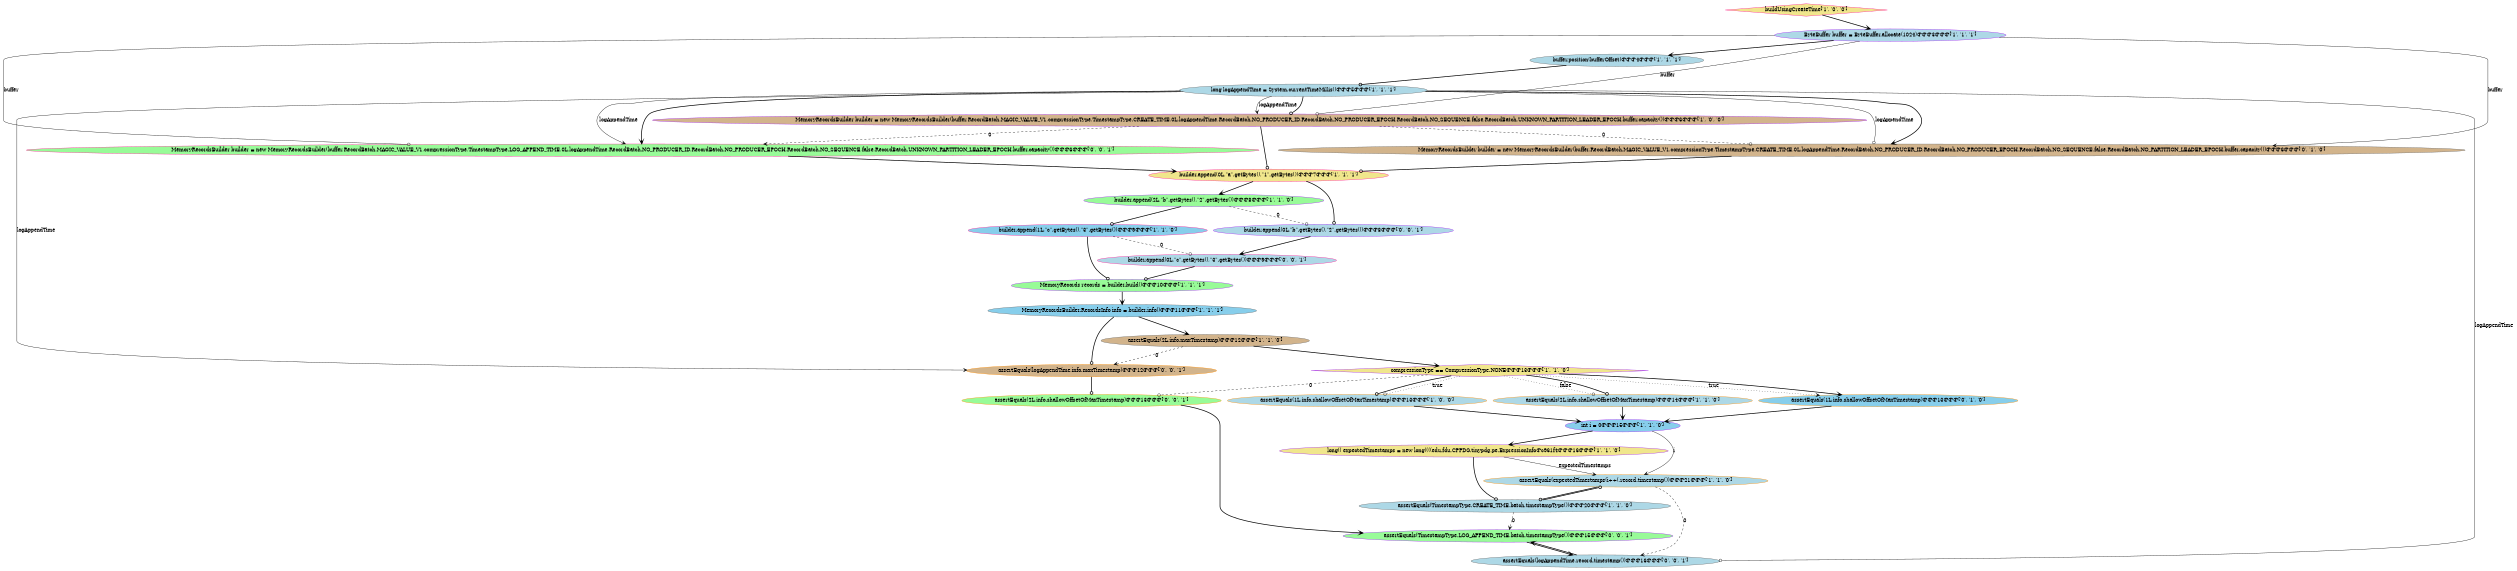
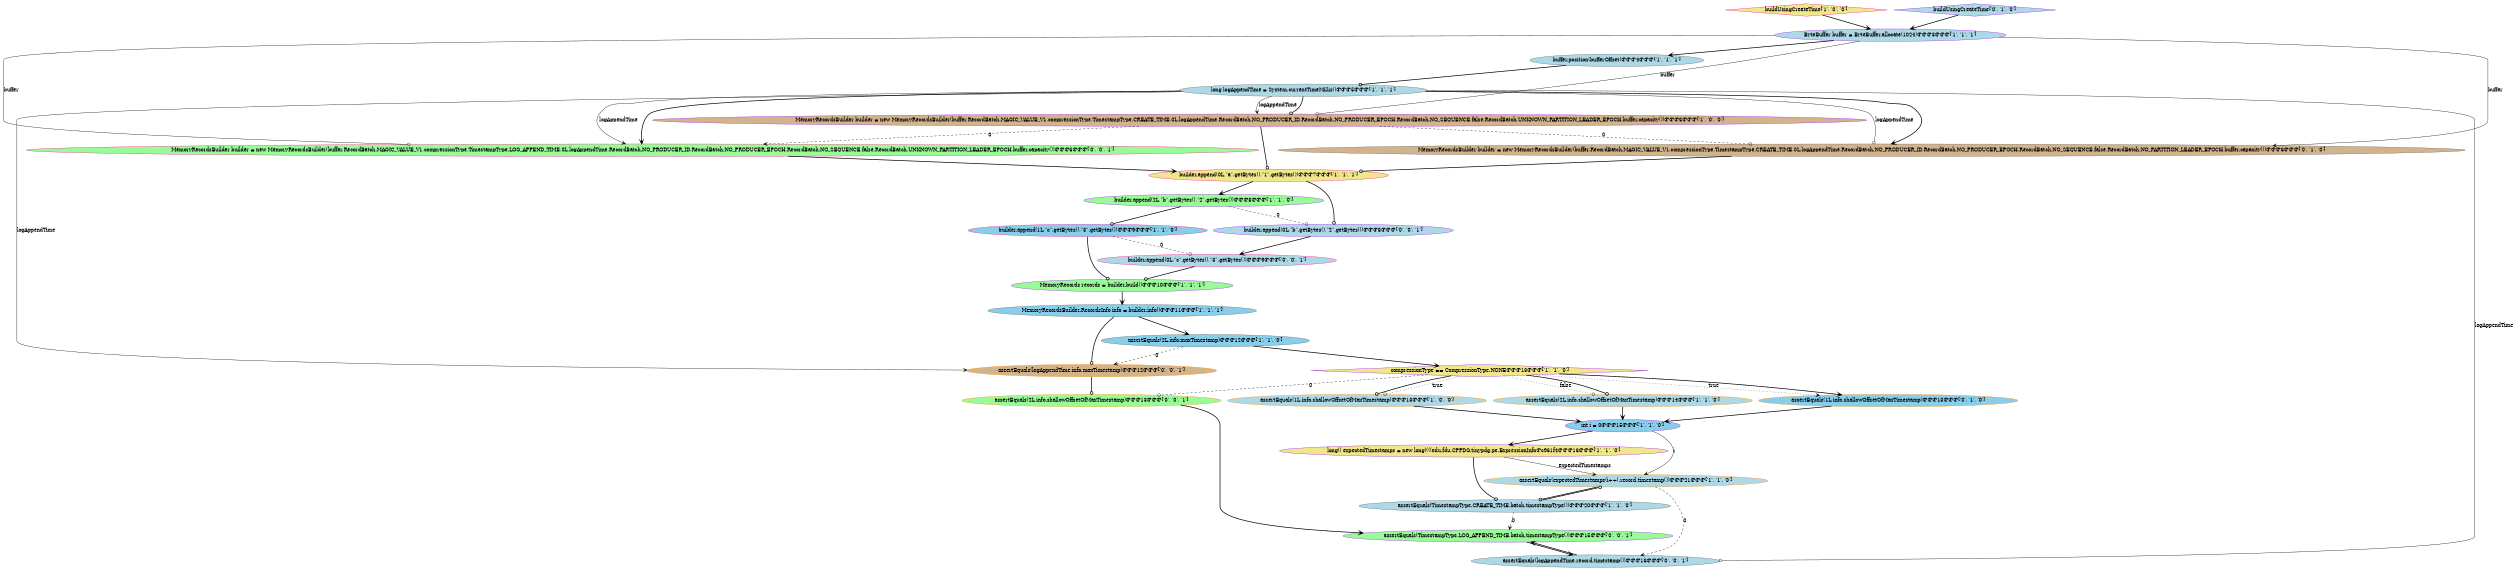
node "buildUsingCreateTime['0', '1', '0']": added
node "assertEquals(2L,info.maxTimestamp)@@@12@@@['1', '1', '0']": fillcolor tan -> skyblue
